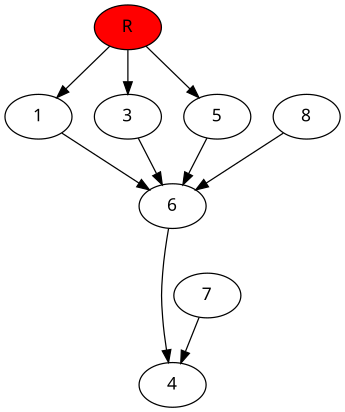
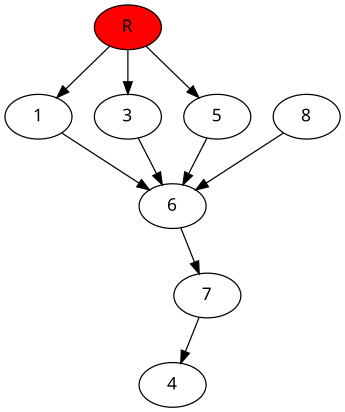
edge "6" -> "4": now "6" -> "7"
